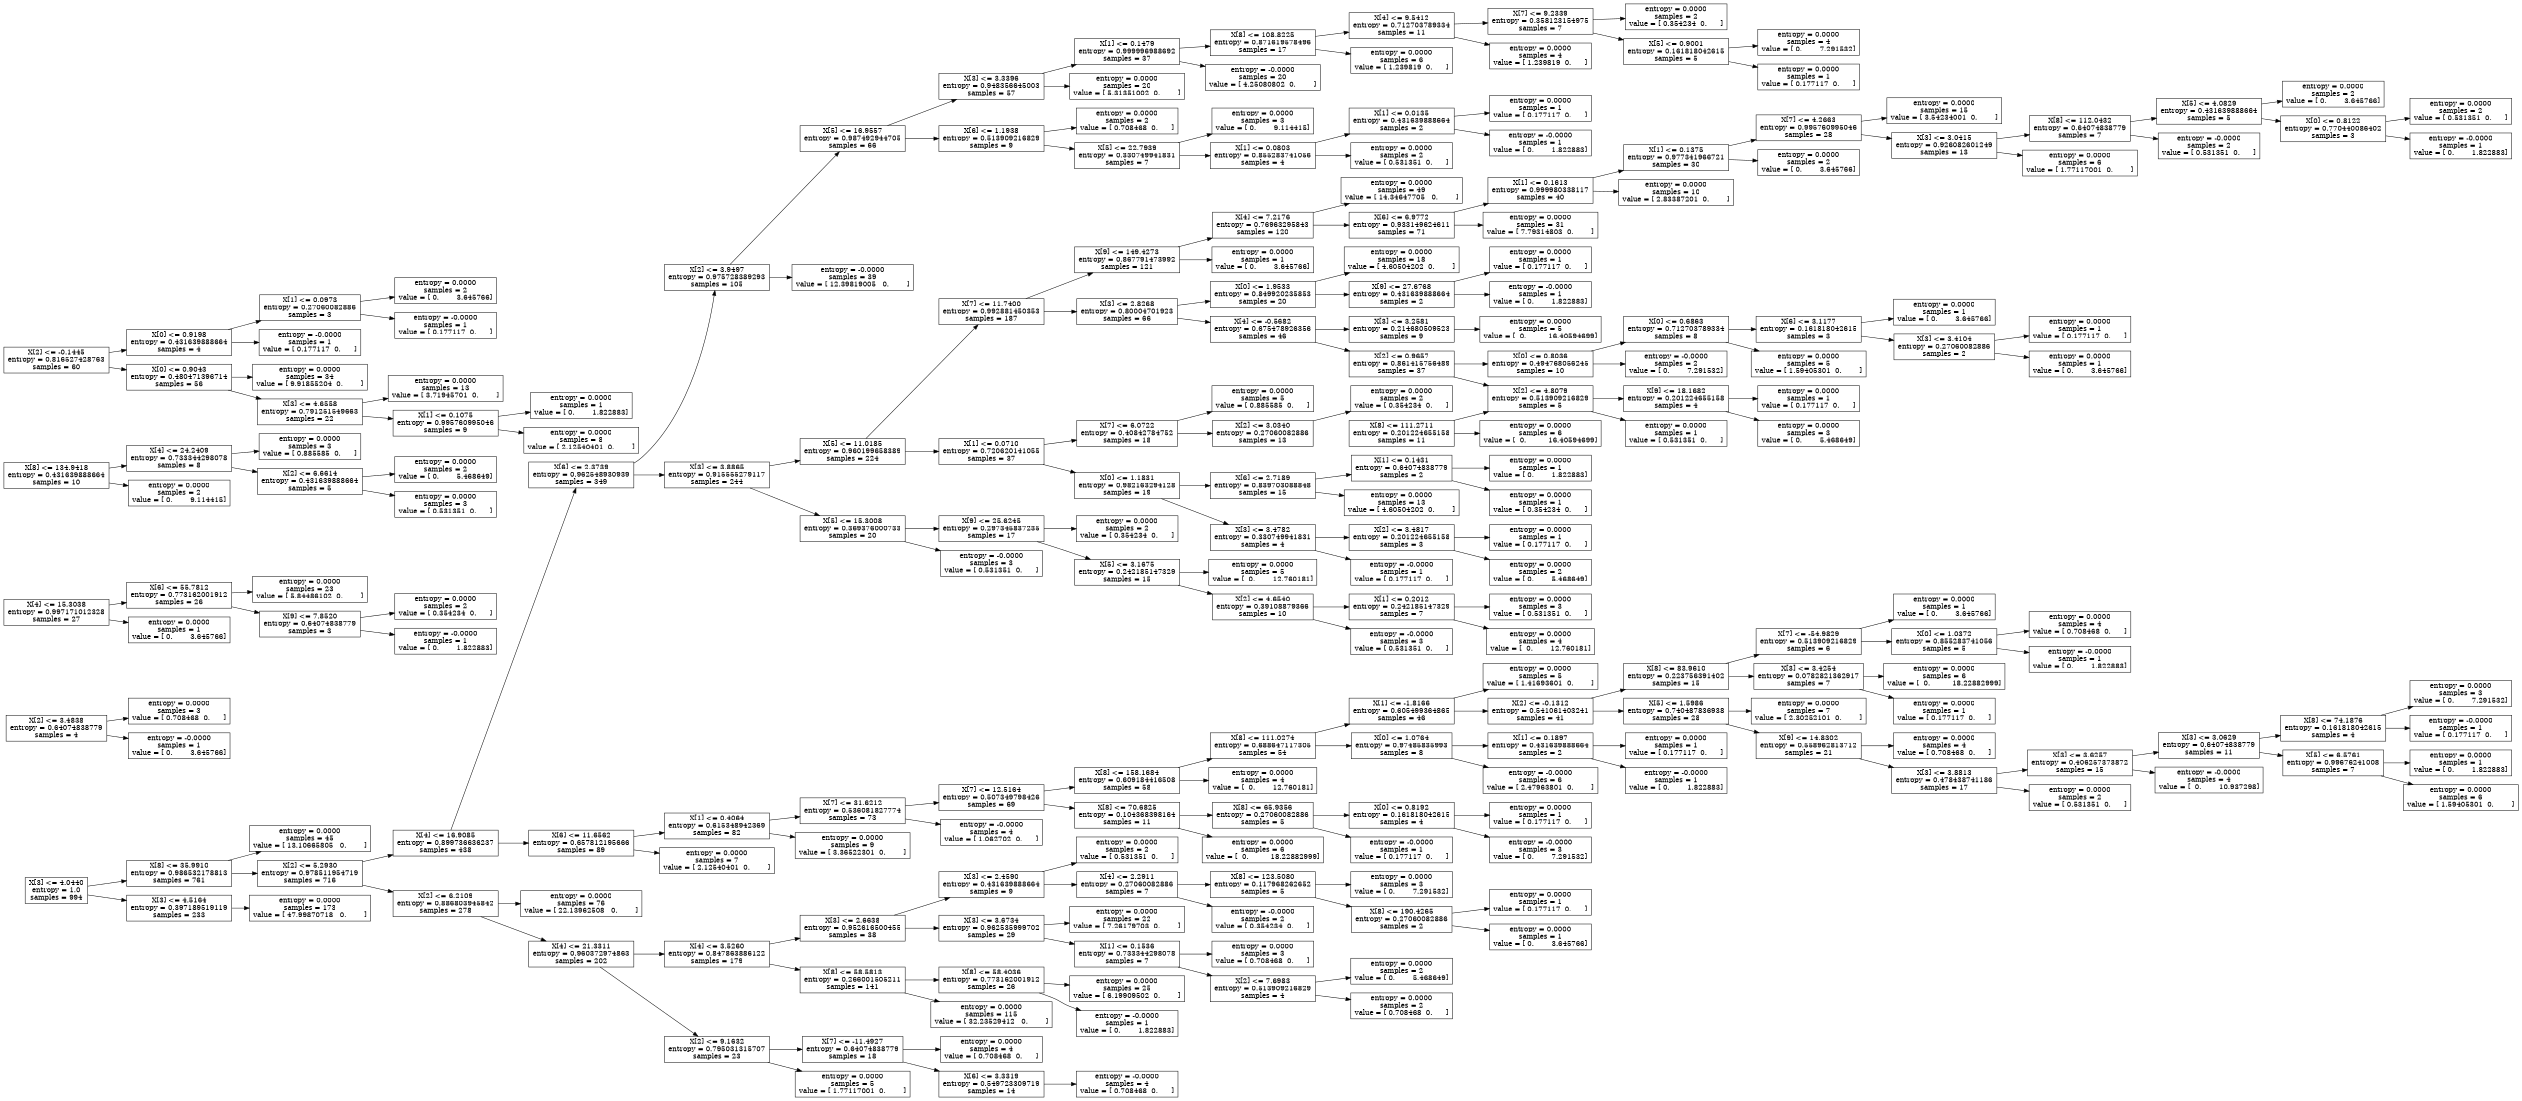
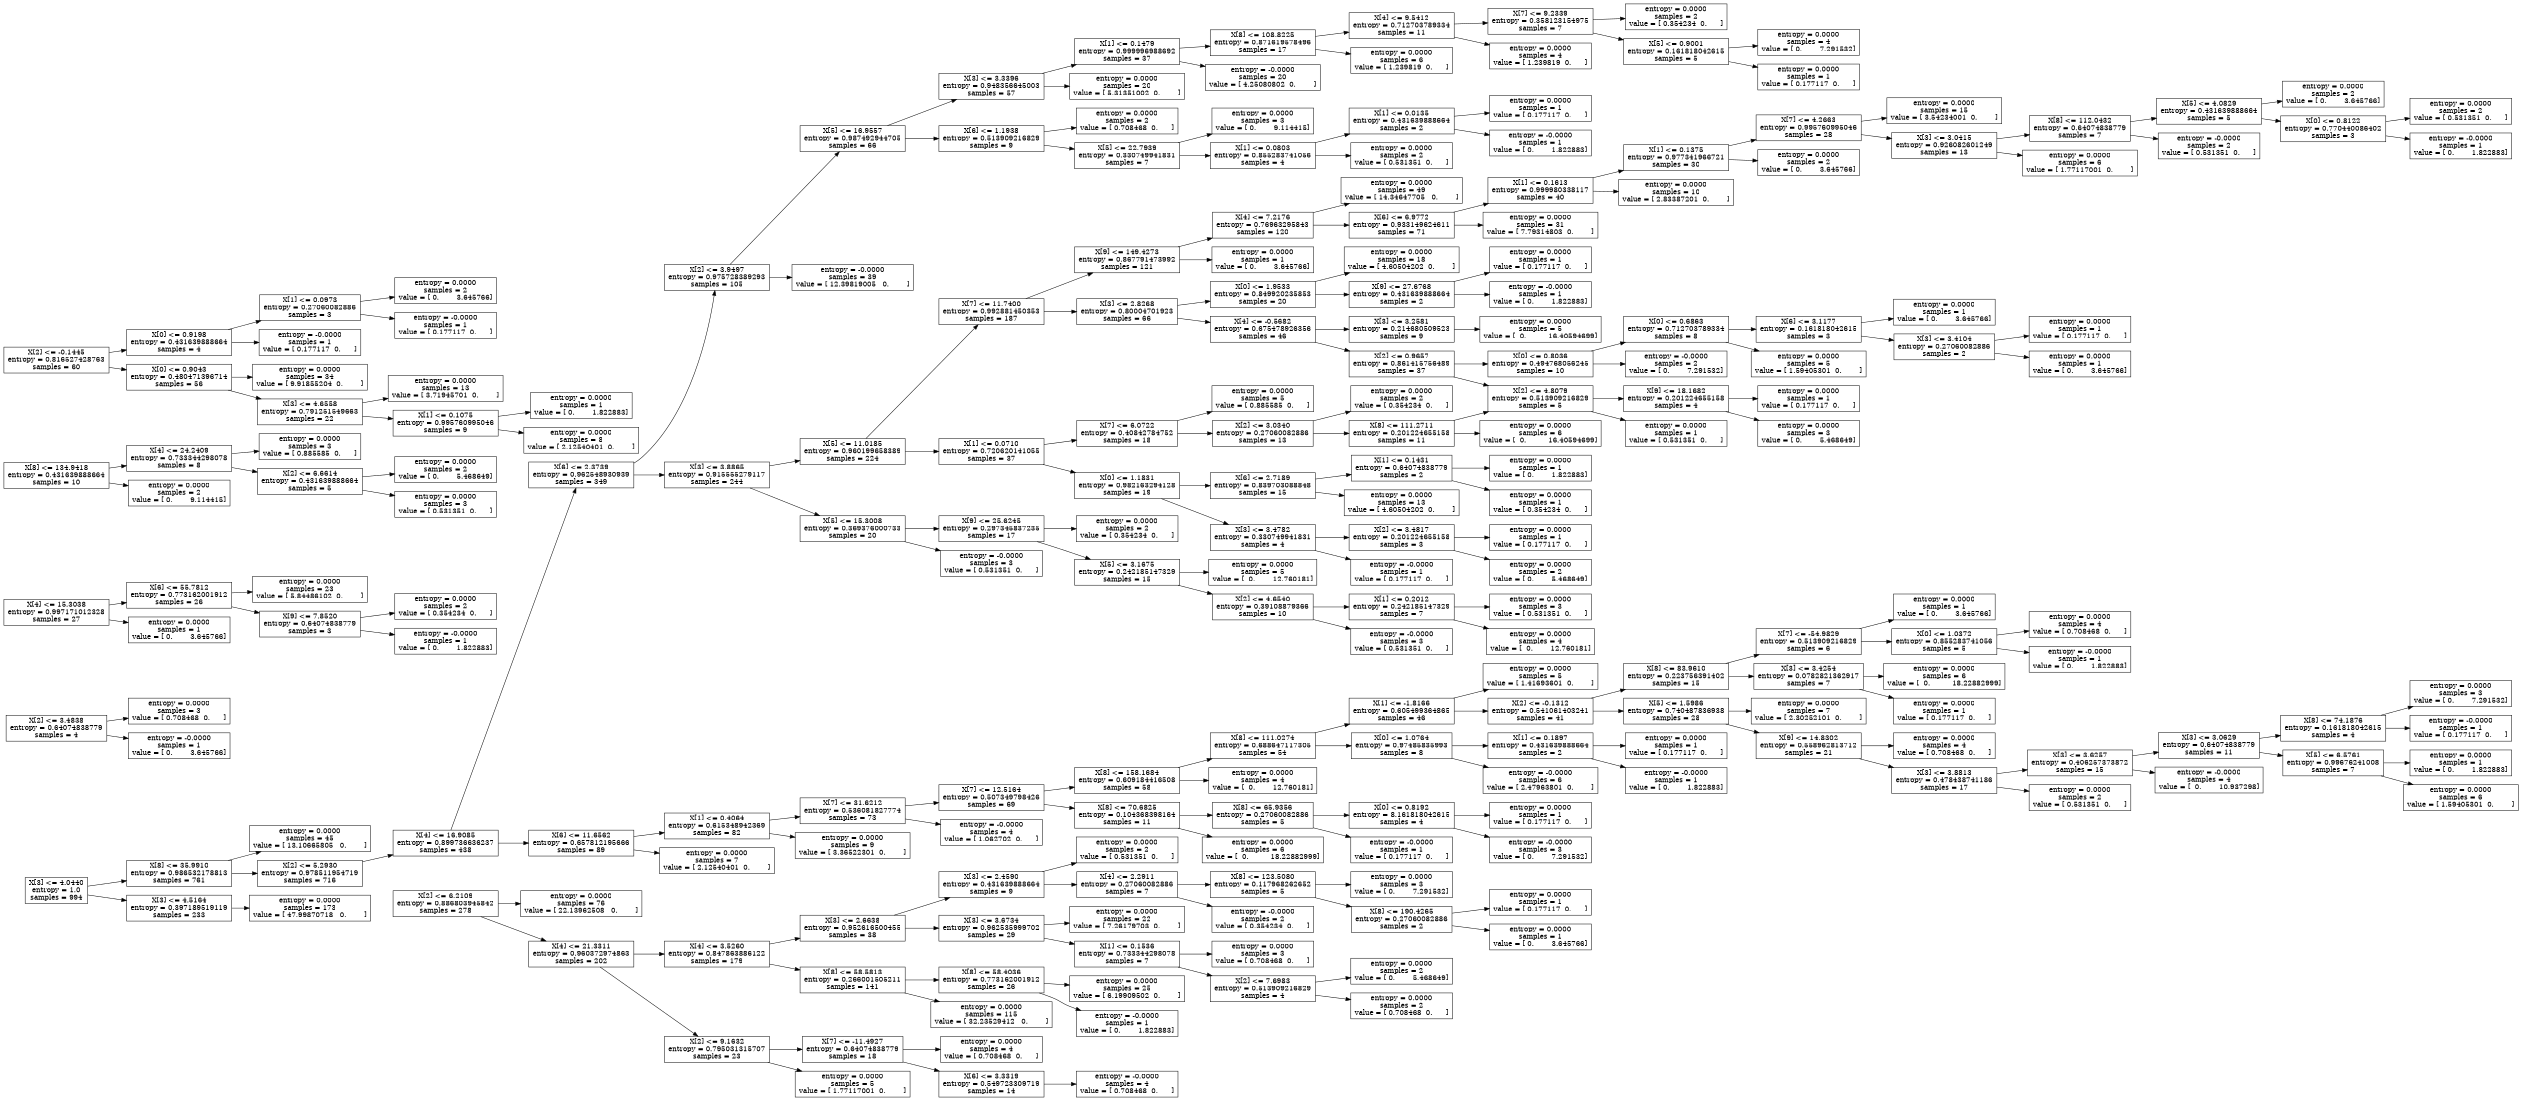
edge "X[2] <= 3.0340 entropy = 0.27060082886 samples = 13" -> "X[8] <= 111.2711 entropy = 0.201224655158 samples = 11": added
node "X[0] <= 0.8192 entropy = 0.161818042615 samples = 4": label "X[0] <= 0.8192 entropy = 0.161818042615 samples = 4" -> "X[0] <= 0.8192 entropy = 8.161818042615 samples = 4"
edge "X[2] <= 5.2930 entropy = 0.978511954719 samples = 716" -> "X[2] <= 6.2109 entropy = 0.886803945842 samples = 278": removed
